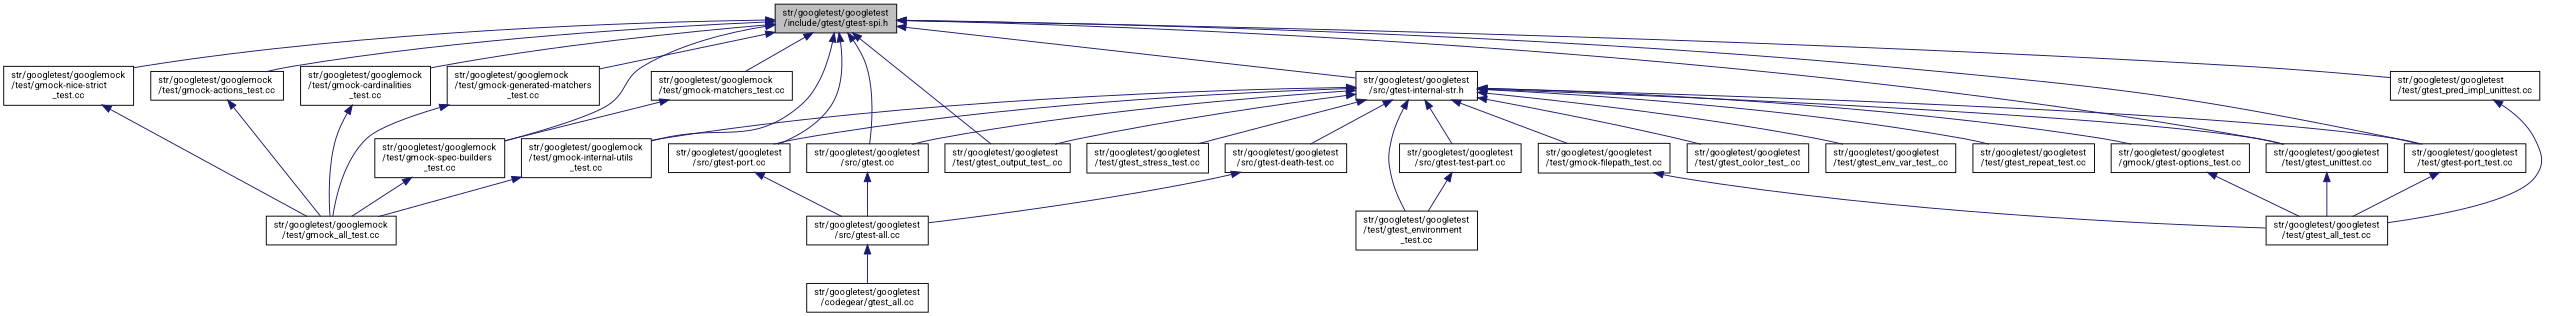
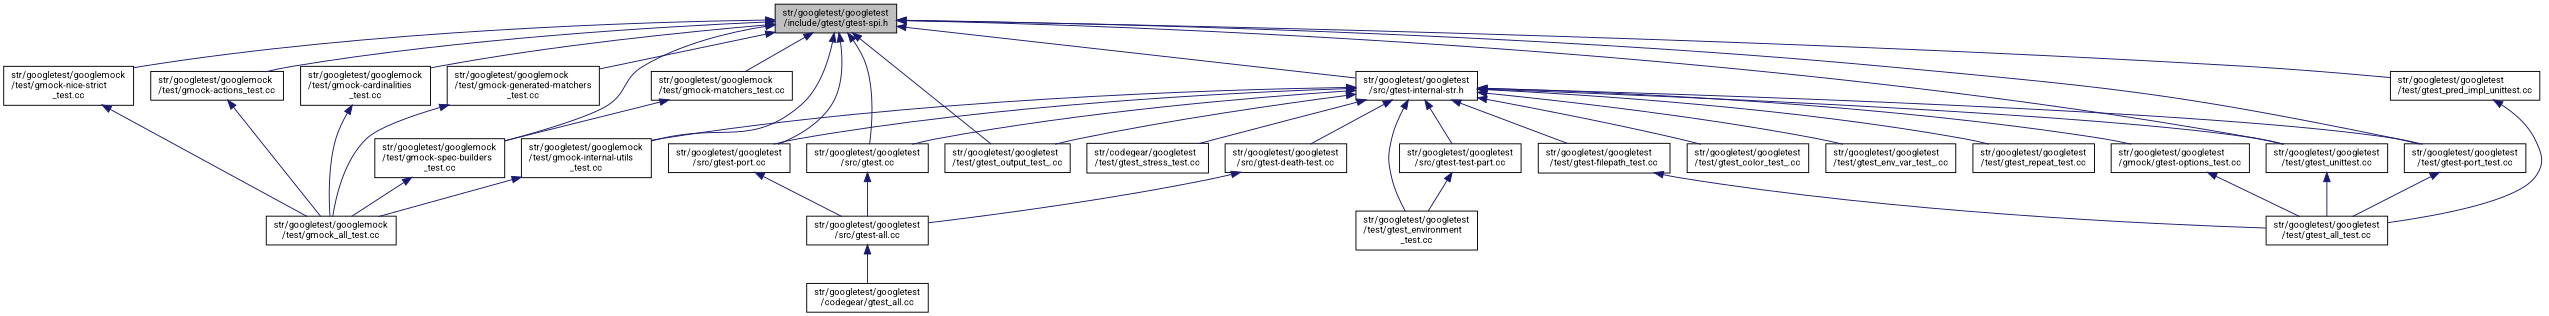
node "str/googletest/googletest /test/gtest_stress_test.cc": label "str/googletest/googletest /test/gtest_stress_test.cc" -> "str/codegear/googletest /test/gtest_stress_test.cc"
node "str/googletest/googletest /test/gmock-filepath_test.cc": label "str/googletest/googletest /test/gmock-filepath_test.cc" -> "str/googletest/googletest /test/gtest-filepath_test.cc"
